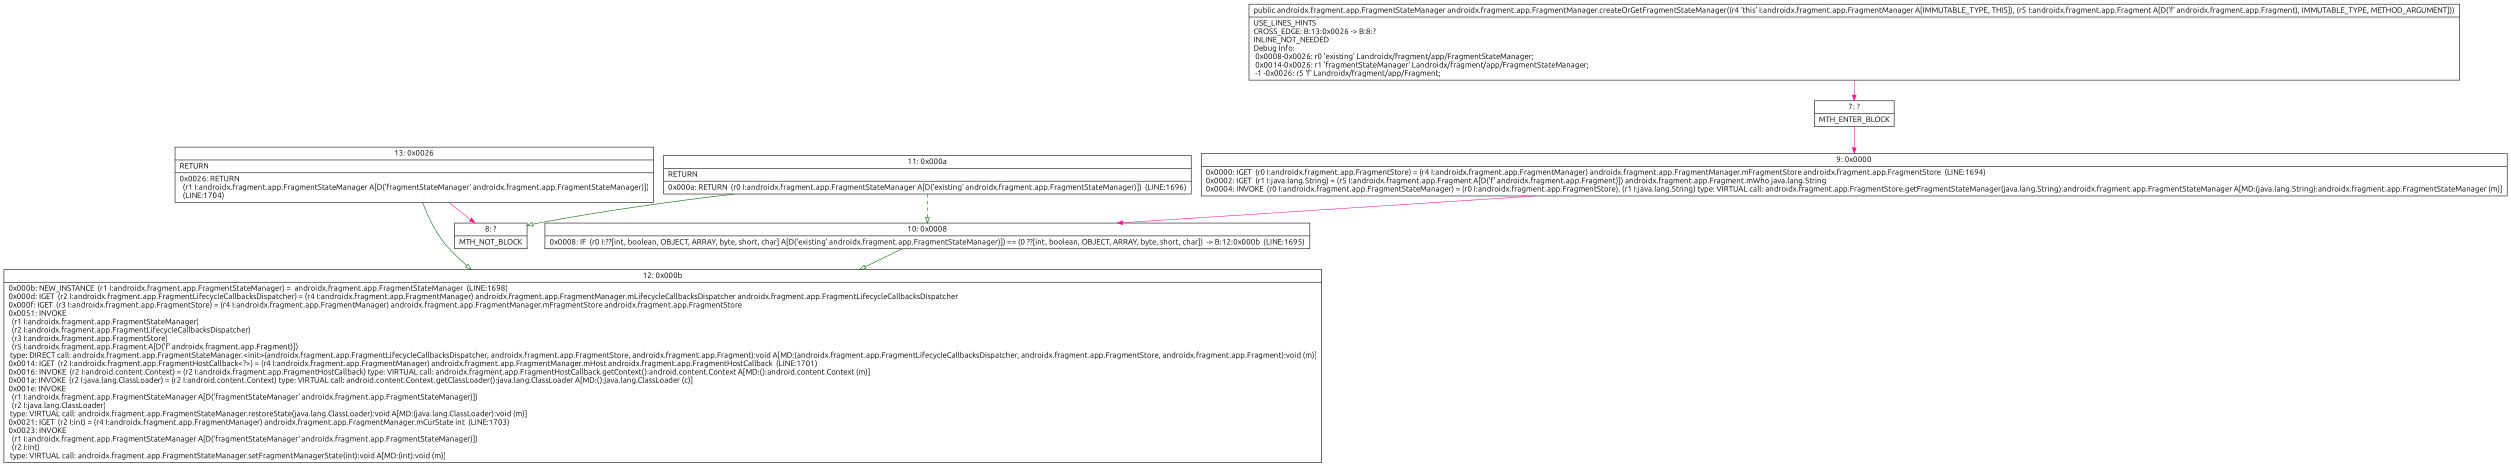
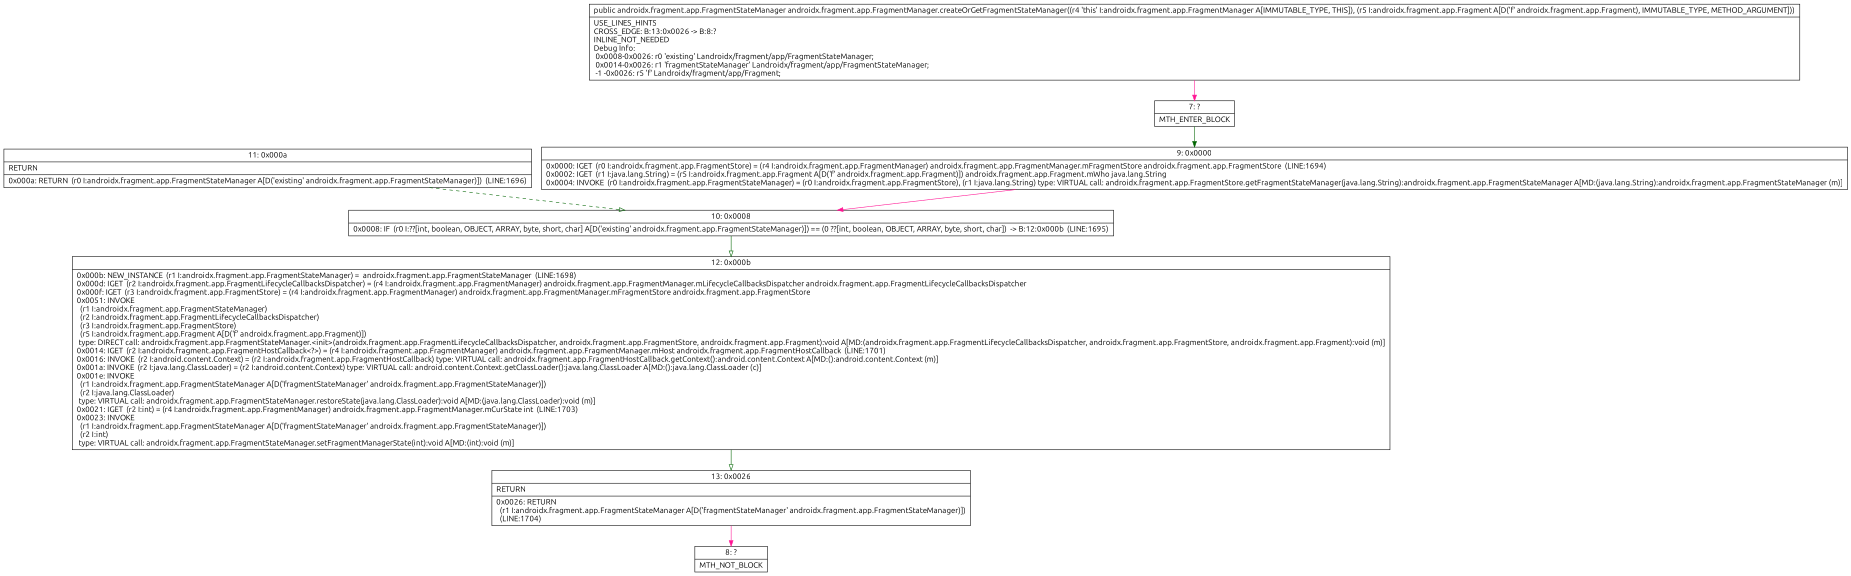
edge "7: ?" -> "9: 0x0000": color deeppink -> darkgreen
edge "11: 0x000a" -> "8: ?": removed
edge "13: 0x0026" -> "12: 0x000b": reversed
